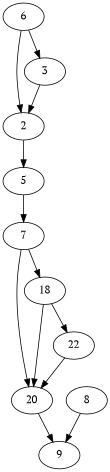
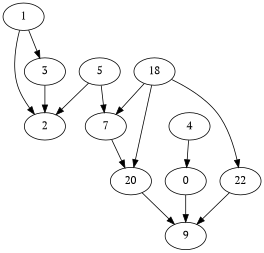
node "6": label "6" -> "1"
node "4": added
edge "2" -> "5": reversed
edge "7" -> "18": reversed
edge "22" -> "20": now "22" -> "9"
node "8": label "8" -> "0"
